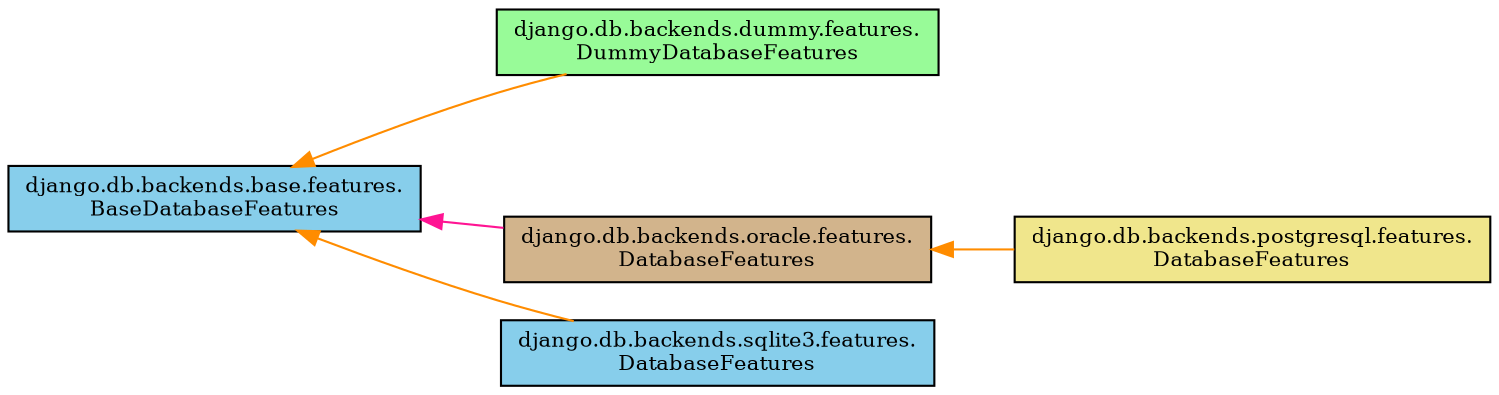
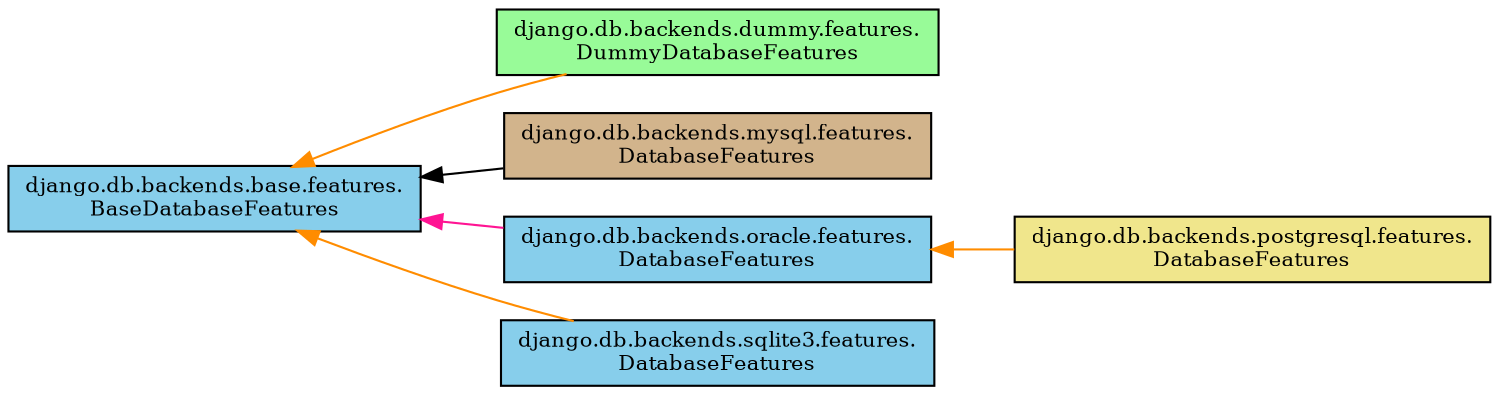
node "django.db.backends.mysql.features. DatabaseFeatures": added
node "django.db.backends.oracle.features. DatabaseFeatures": fillcolor tan -> skyblue
